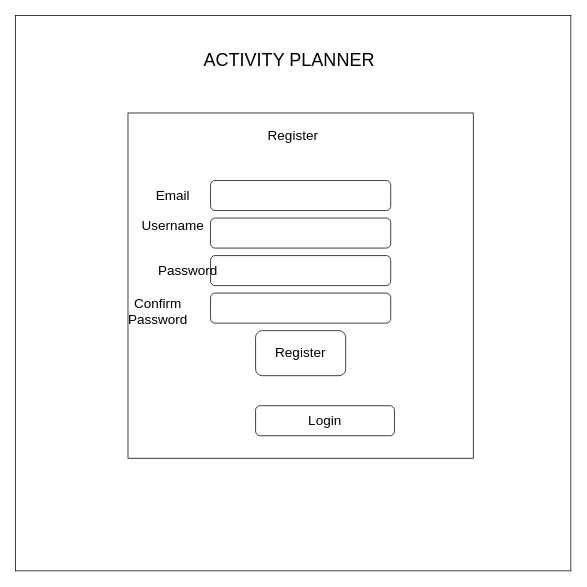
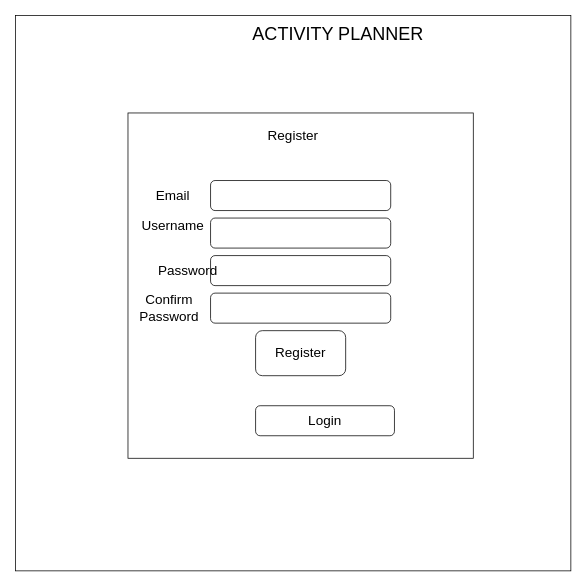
node "ACTIVITY PLANNER": moved (289, 60) -> (338, 34)
node "Confirm Password": moved (158, 312) -> (169, 308)
